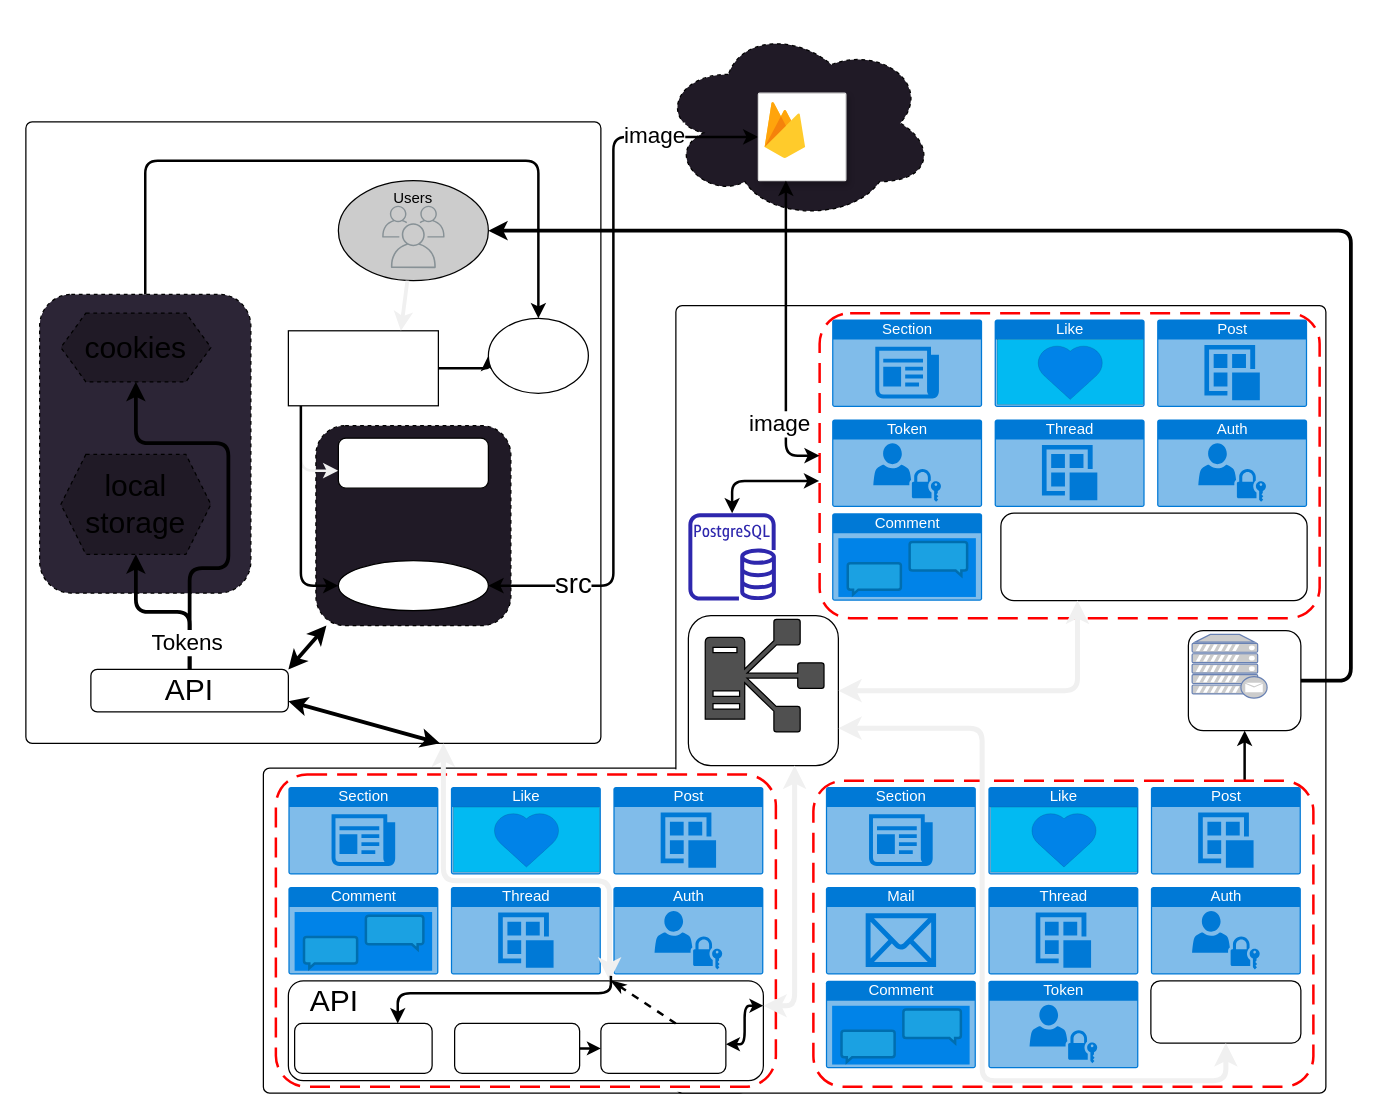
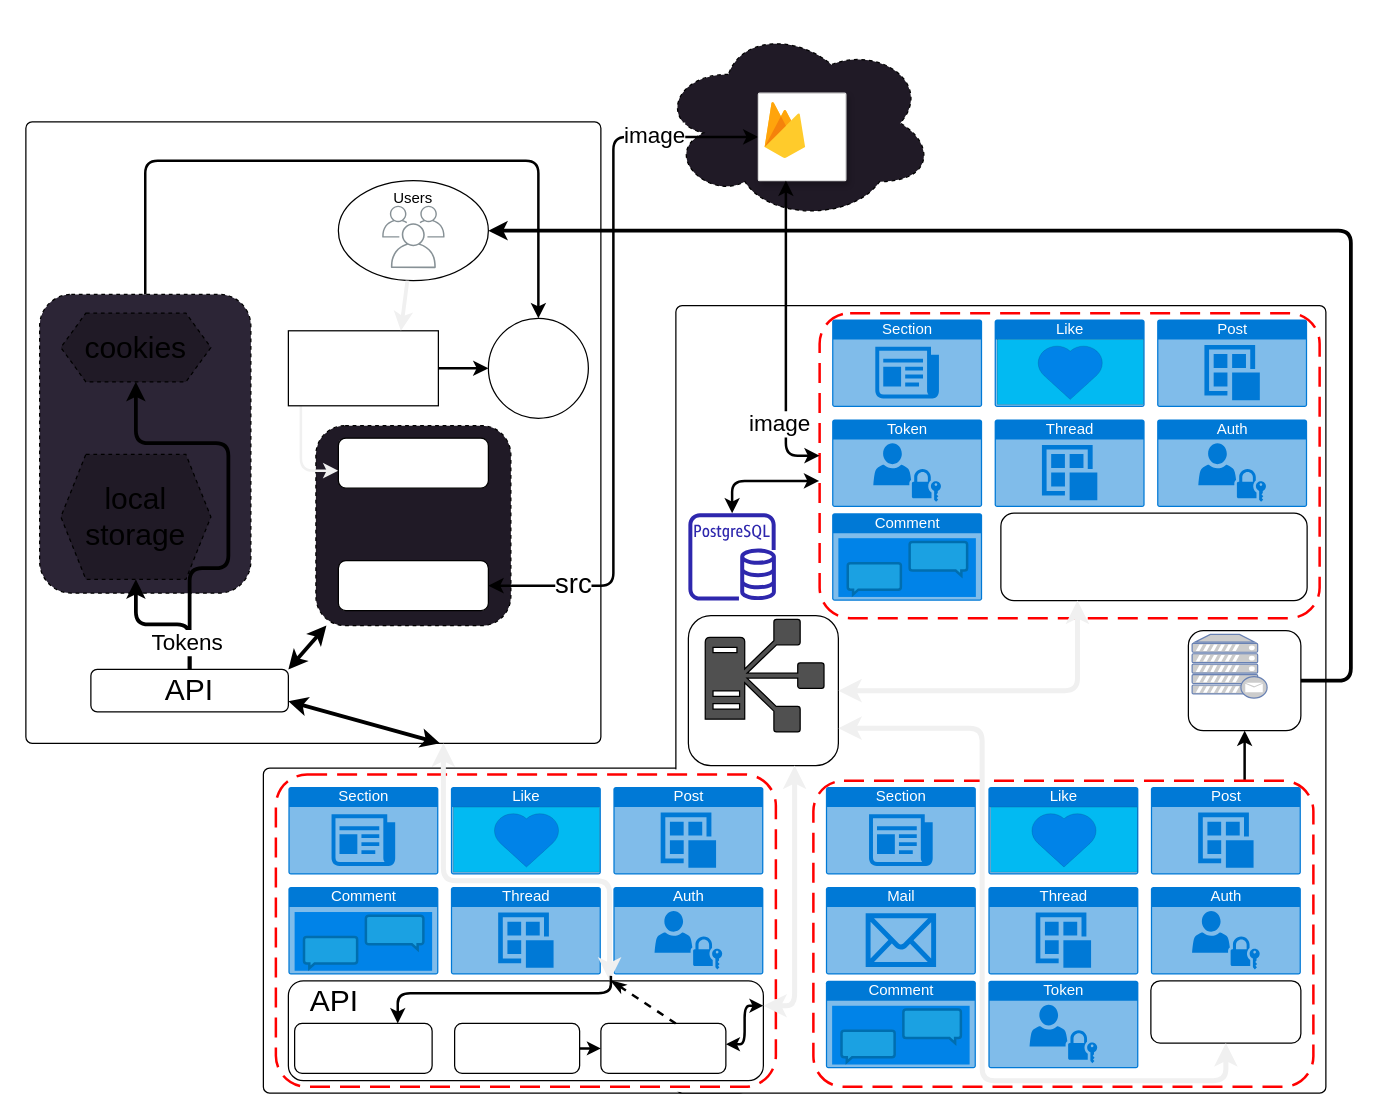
node "Users": fillcolor #cccccc -> #ffffff
node "Auth provider": size 100x75 -> 100x100
node "local storage": size 150x100 -> 150x125
edge "Fordev (web-application page)" -> "Images getting": removed
node "Images getting": shape ellipse -> rounded rectangle
